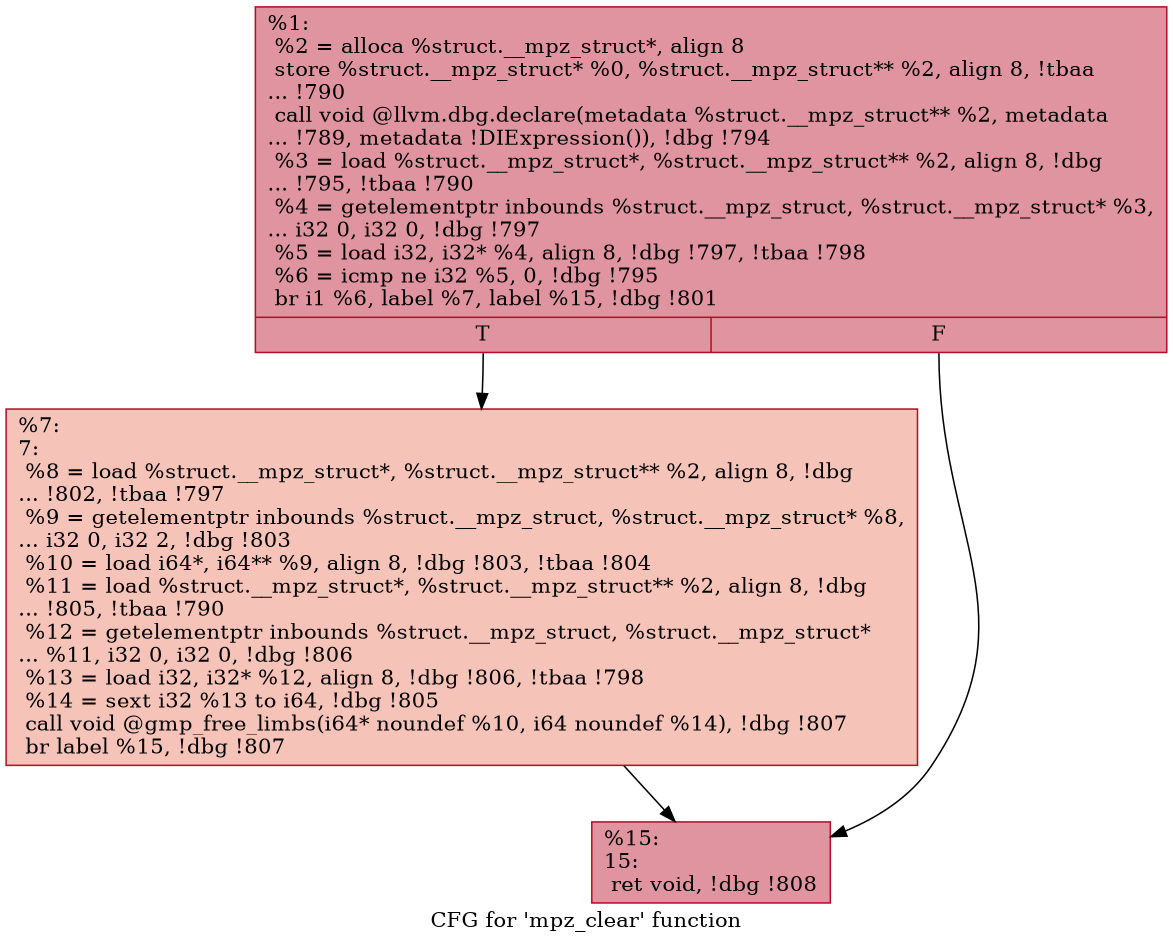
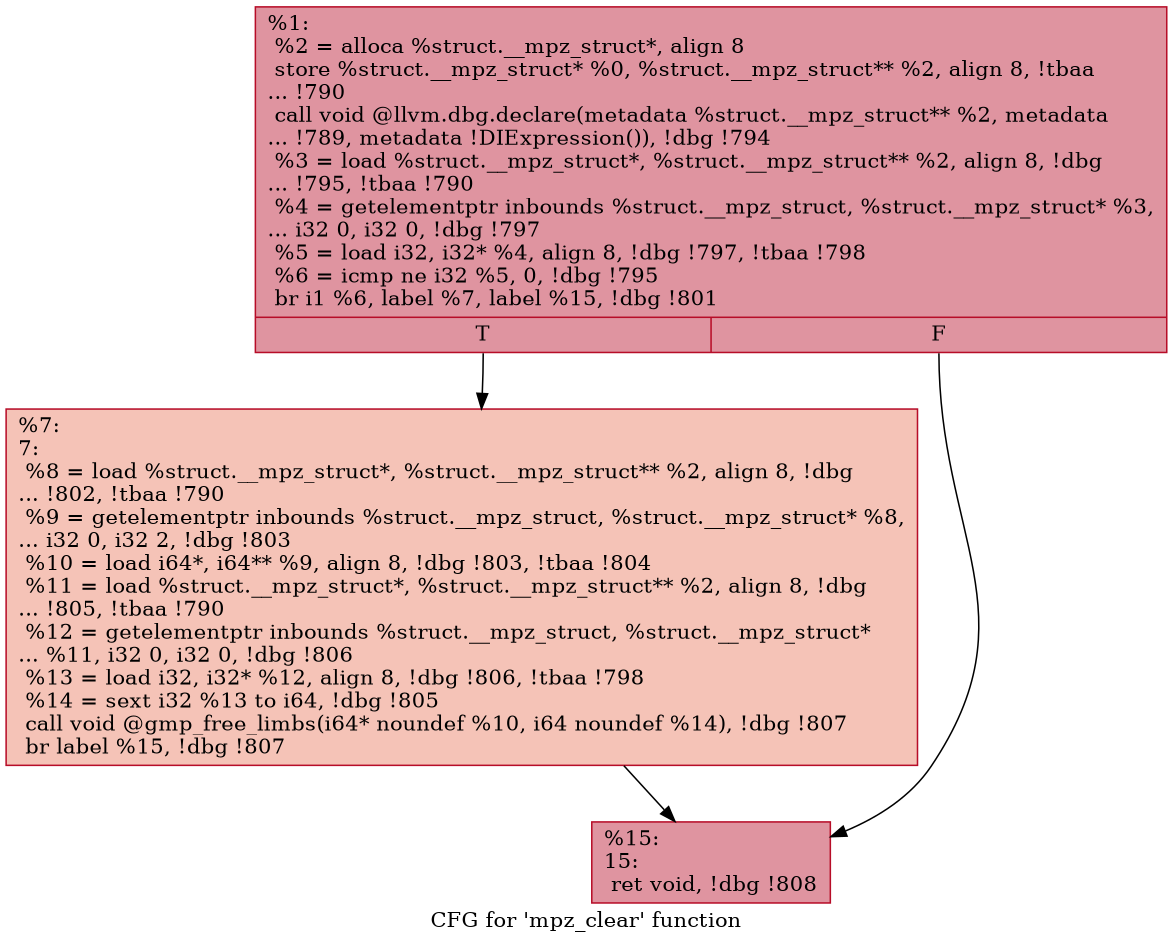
node "%7:": text "... !802, !tbaa !797" -> "... !802, !tbaa !790"
